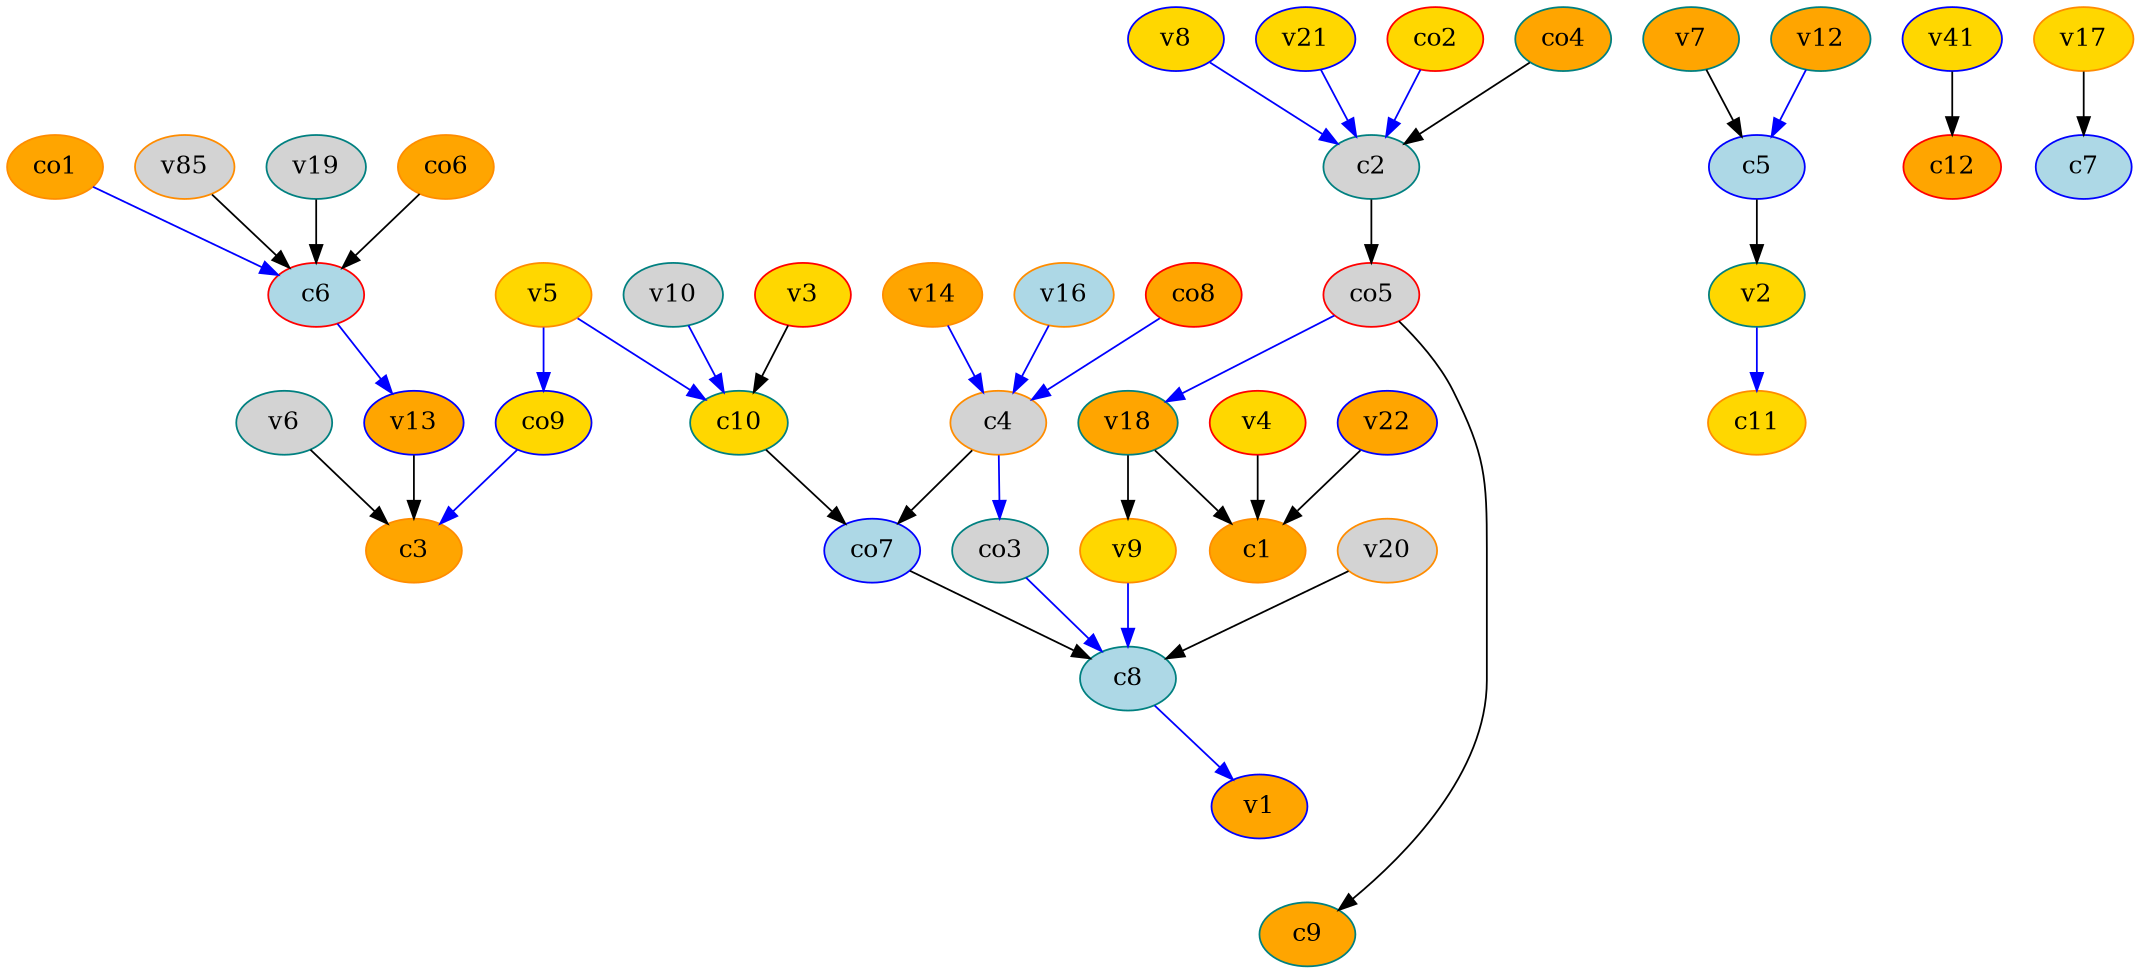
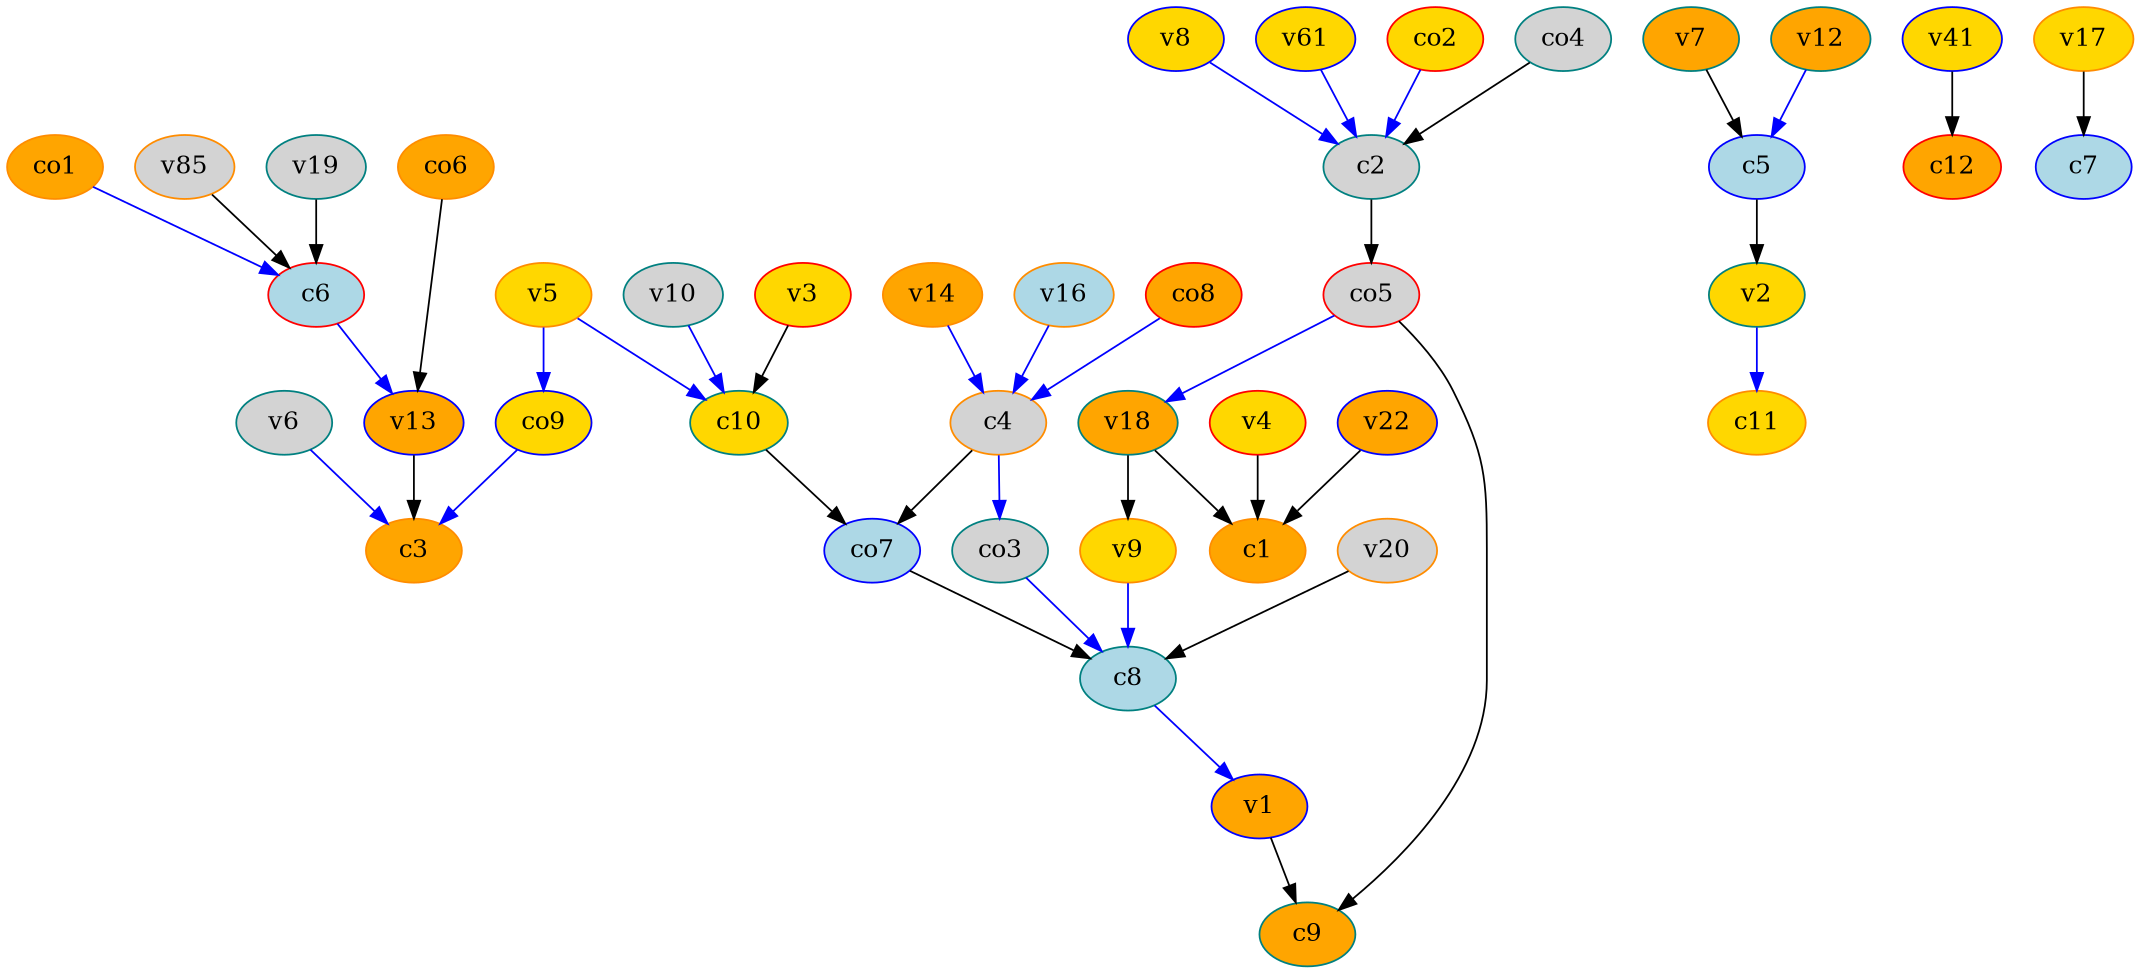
node "v21": label "v21" -> "v61"
node "co4": fillcolor orange -> lightgrey
edge "co6" -> "c6": now "co6" -> "v13"
edge "v6" -> "c3": color black -> blue
edge "v1" -> "c9": added
